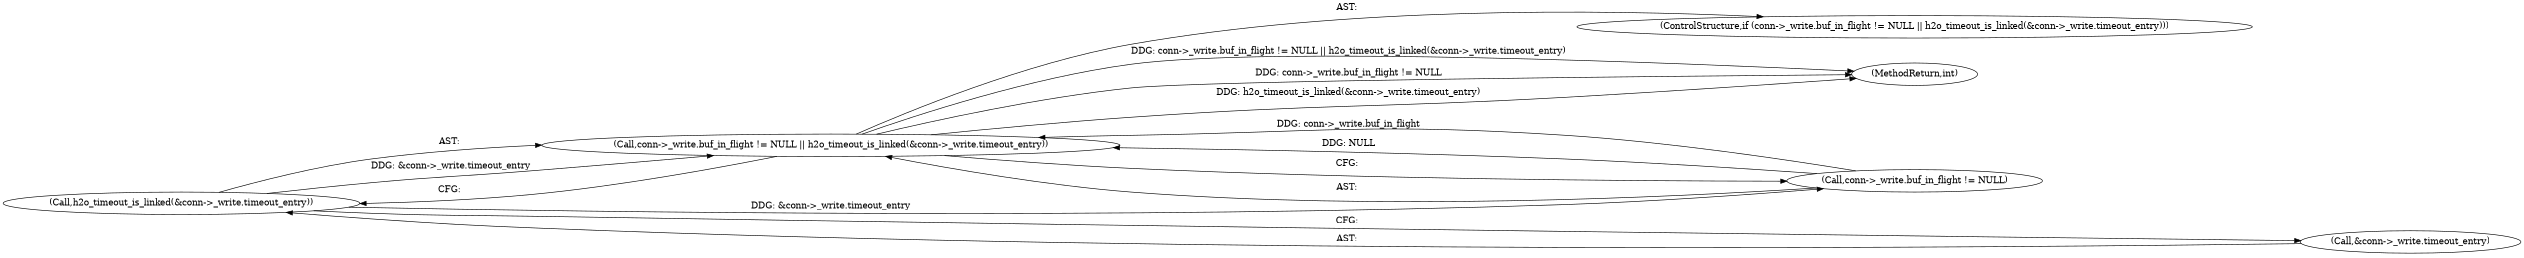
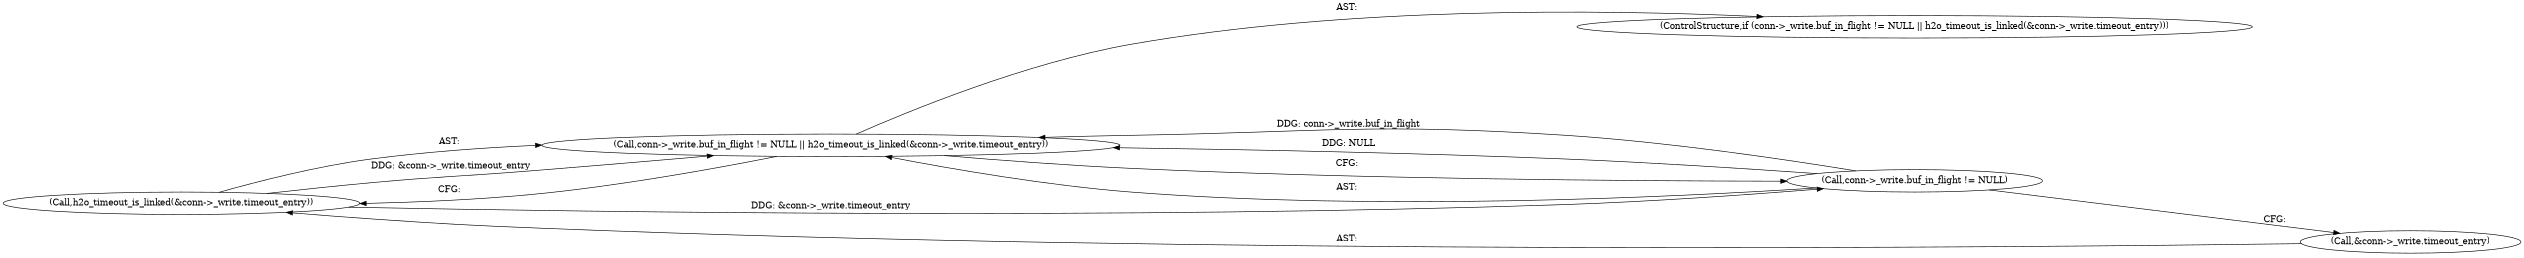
node "(MethodReturn,int)": removed
edge "(Call,h2o_timeout_is_linked(&conn->_write.timeout_entry))" -> "(Call,&conn->_write.timeout_entry)": now "(Call,conn->_write.buf_in_flight != NULL)" -> "(Call,&conn->_write.timeout_entry)"
